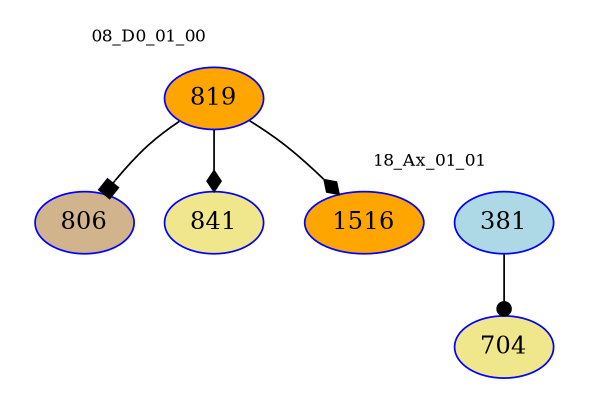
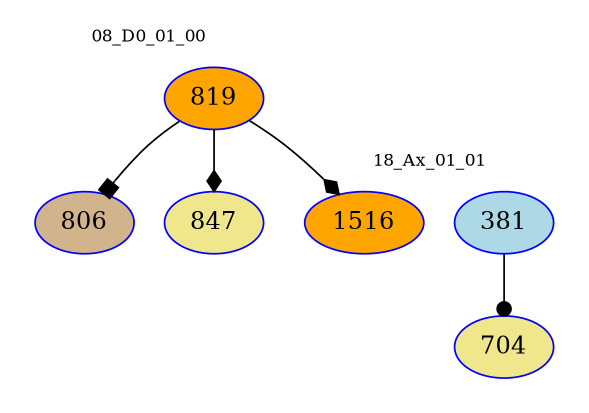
node "841": label "841" -> "847"
